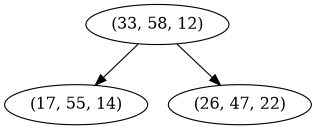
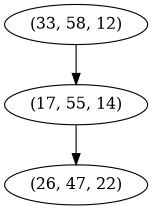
edge "(33, 58, 12)" -> "(26, 47, 22)": now "(17, 55, 14)" -> "(26, 47, 22)"
